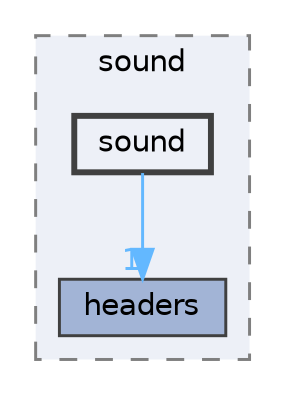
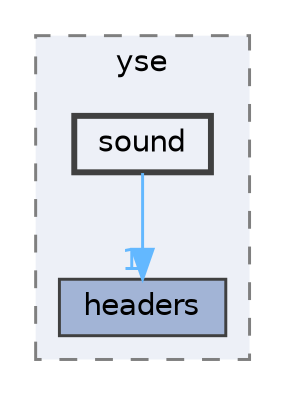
cluster "sound": label "sound" -> "yse"
